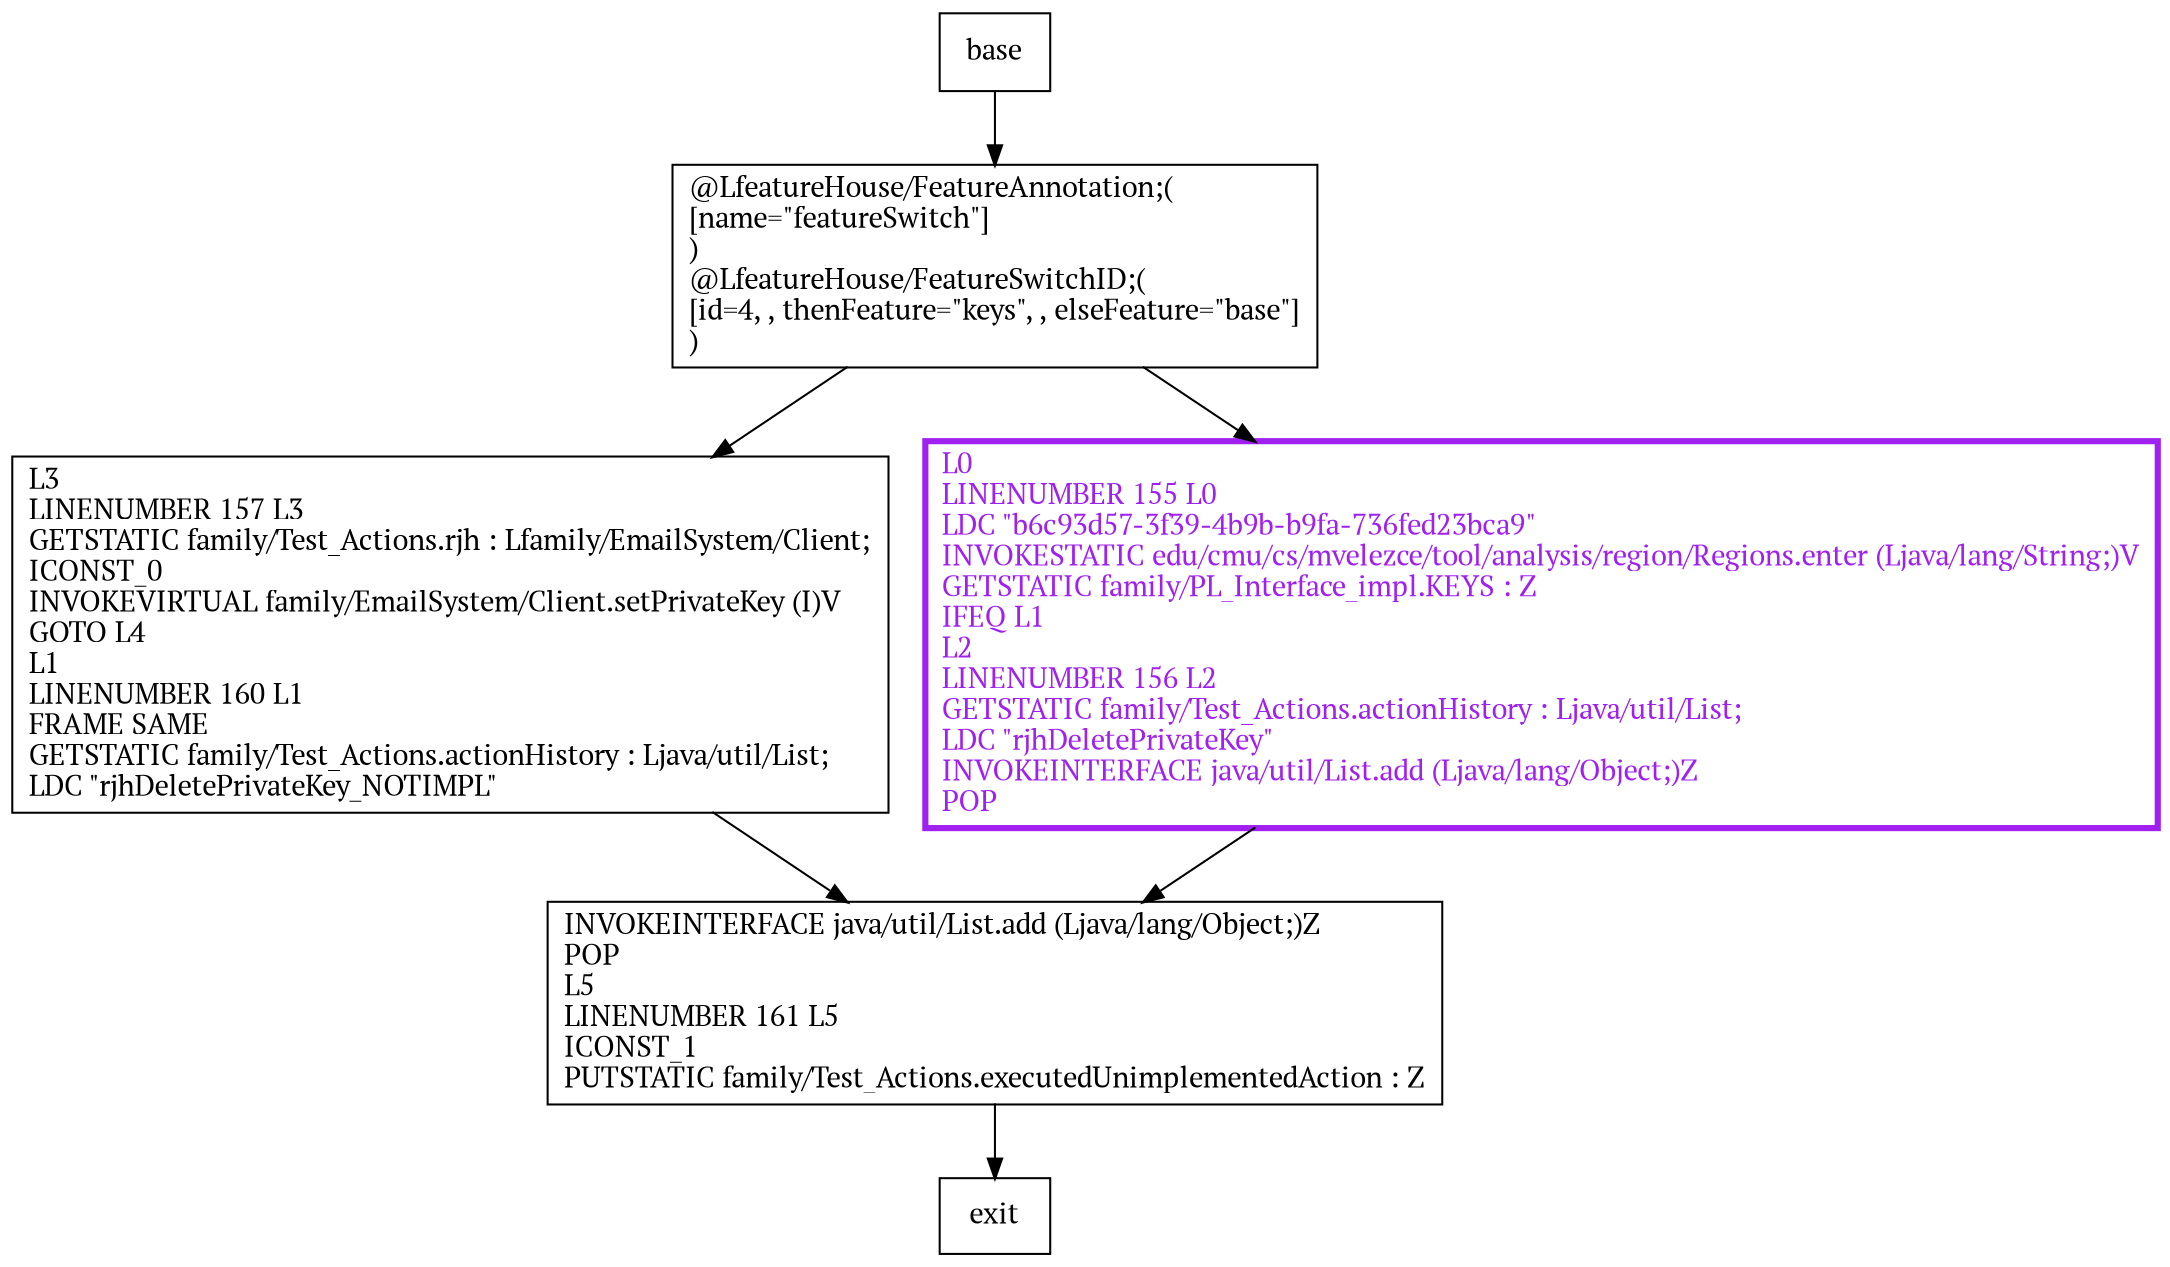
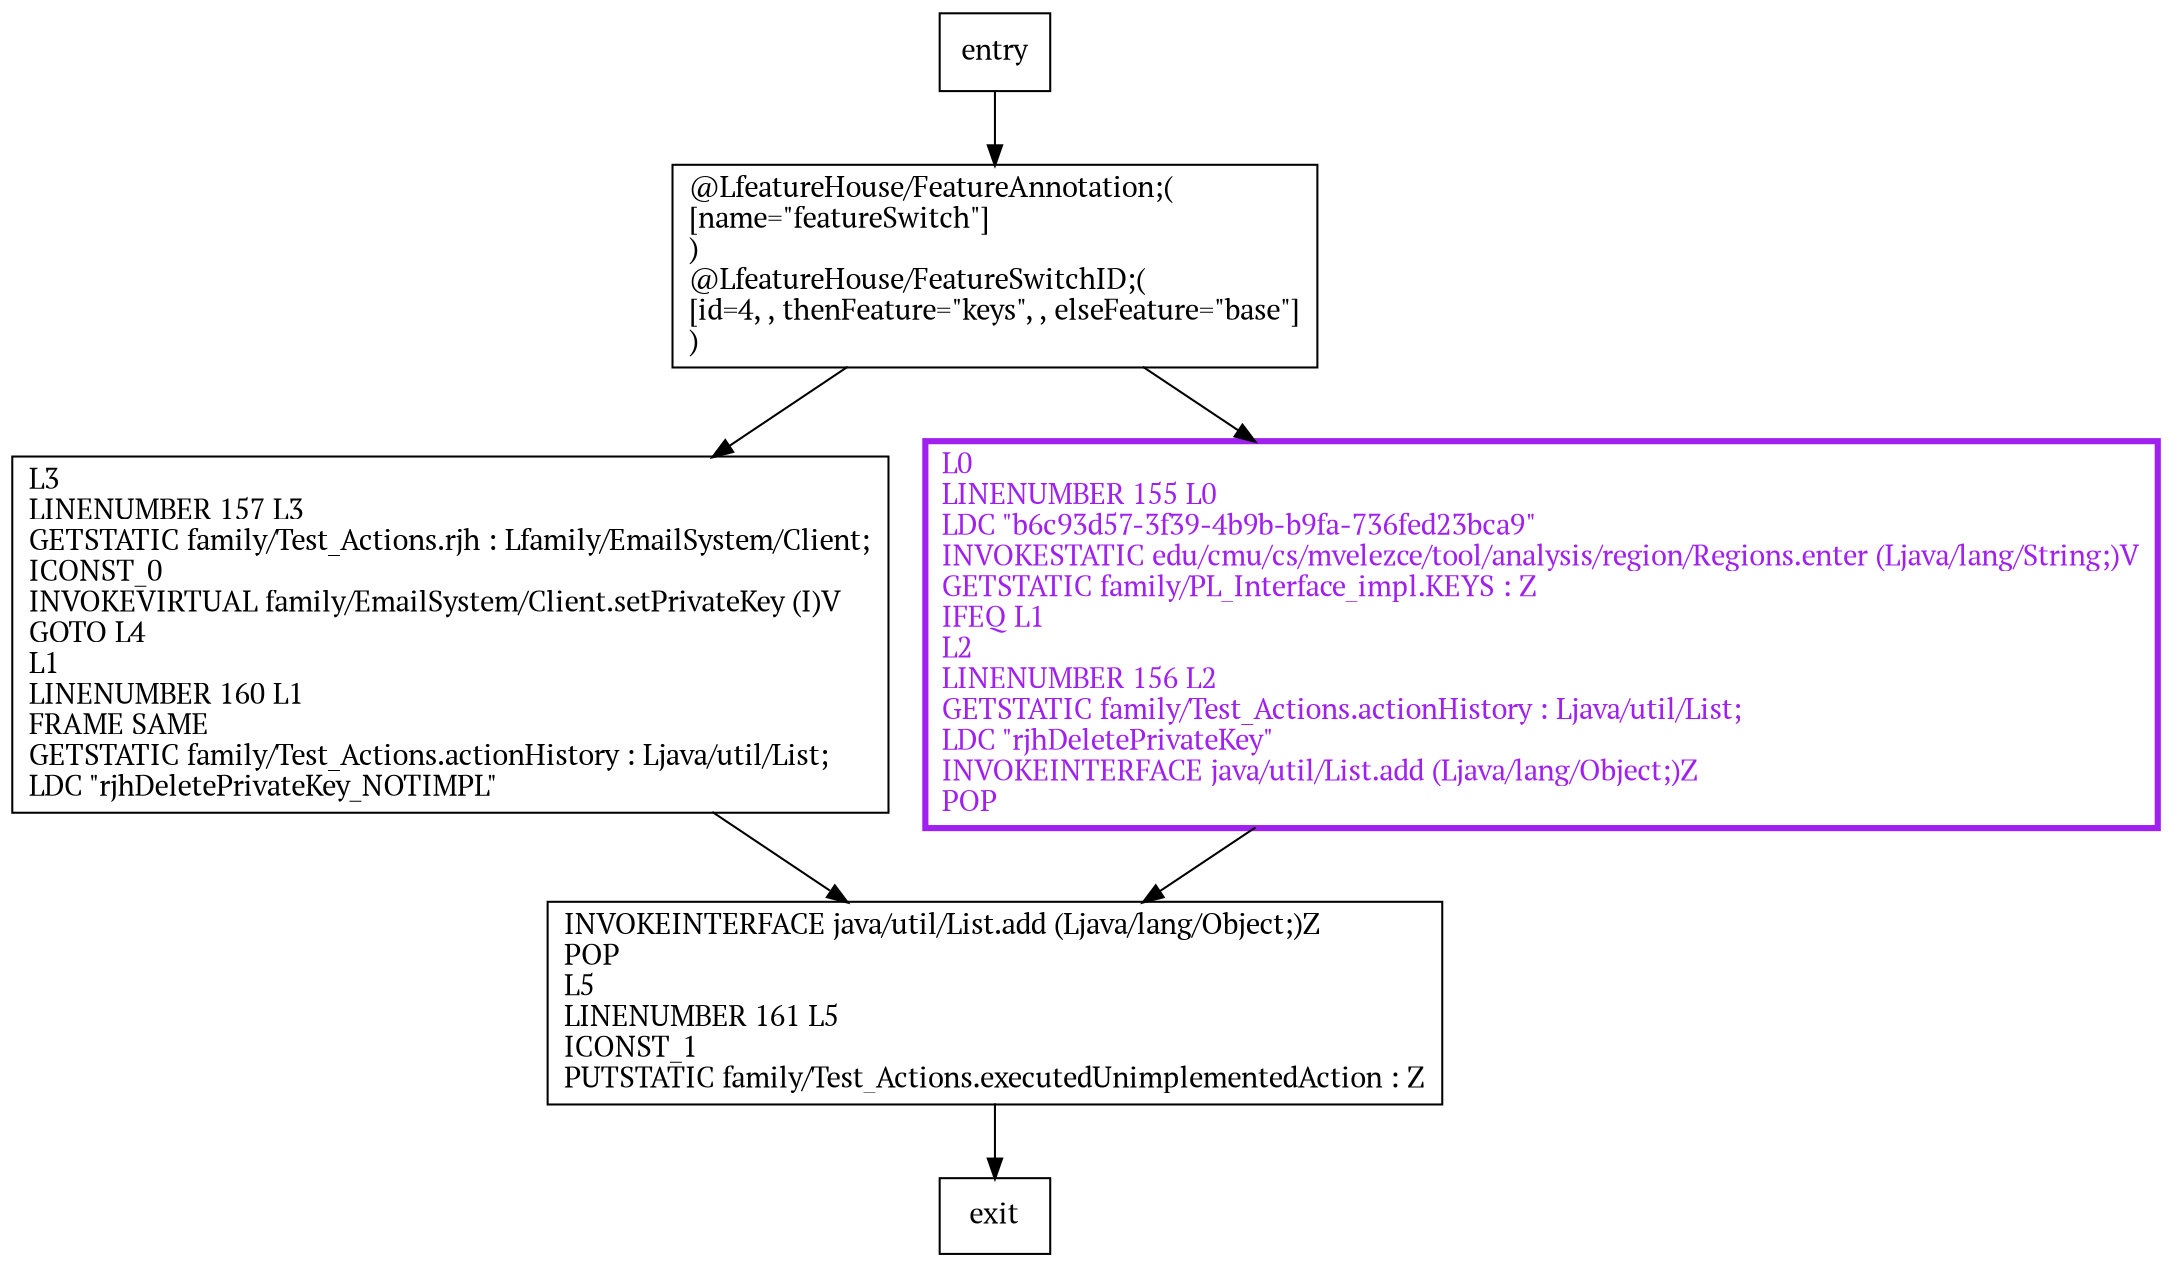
node "base": label "base" -> "entry"
